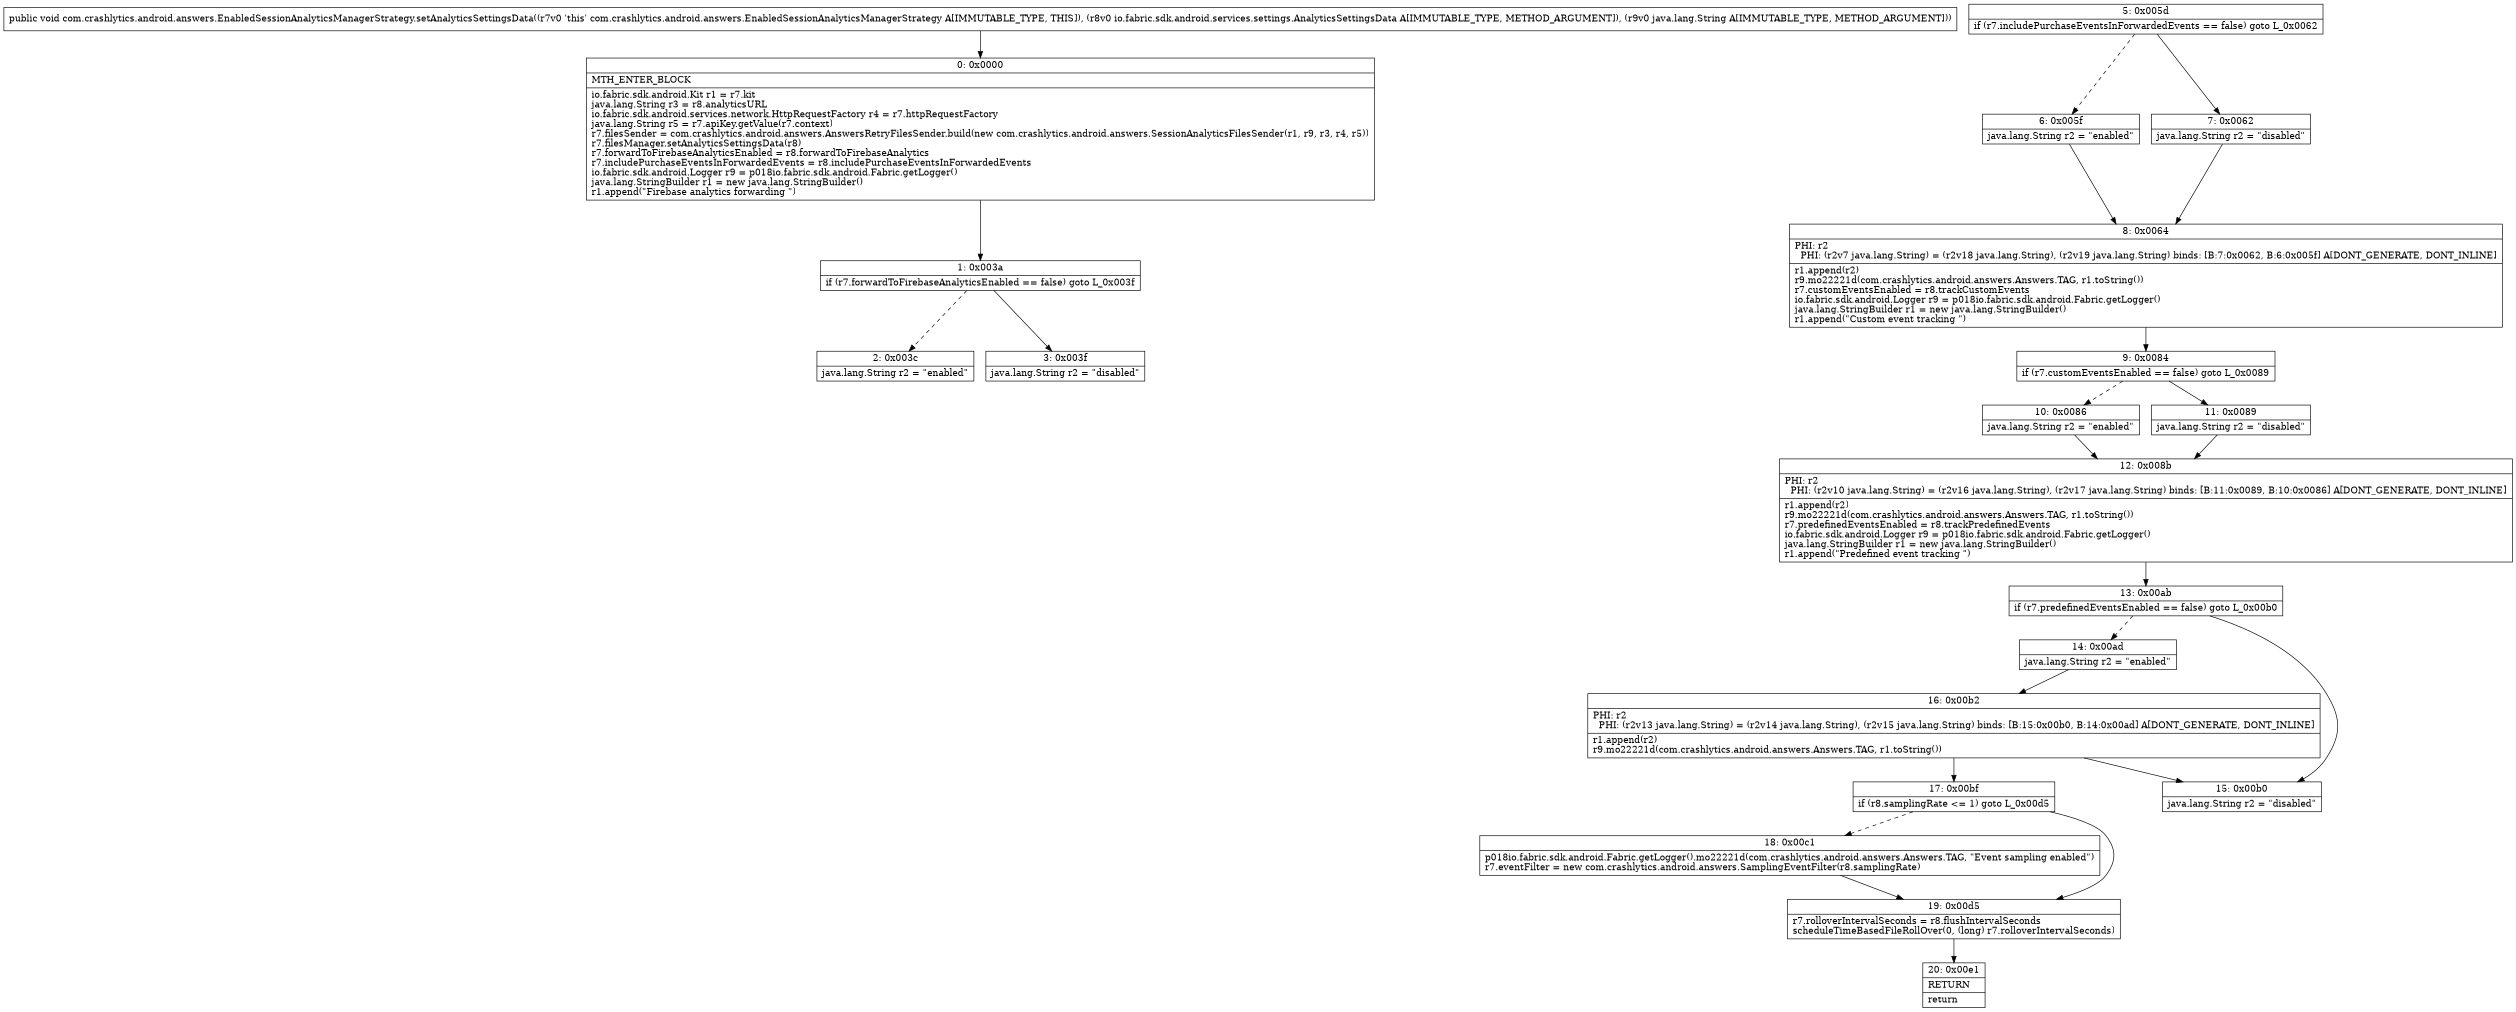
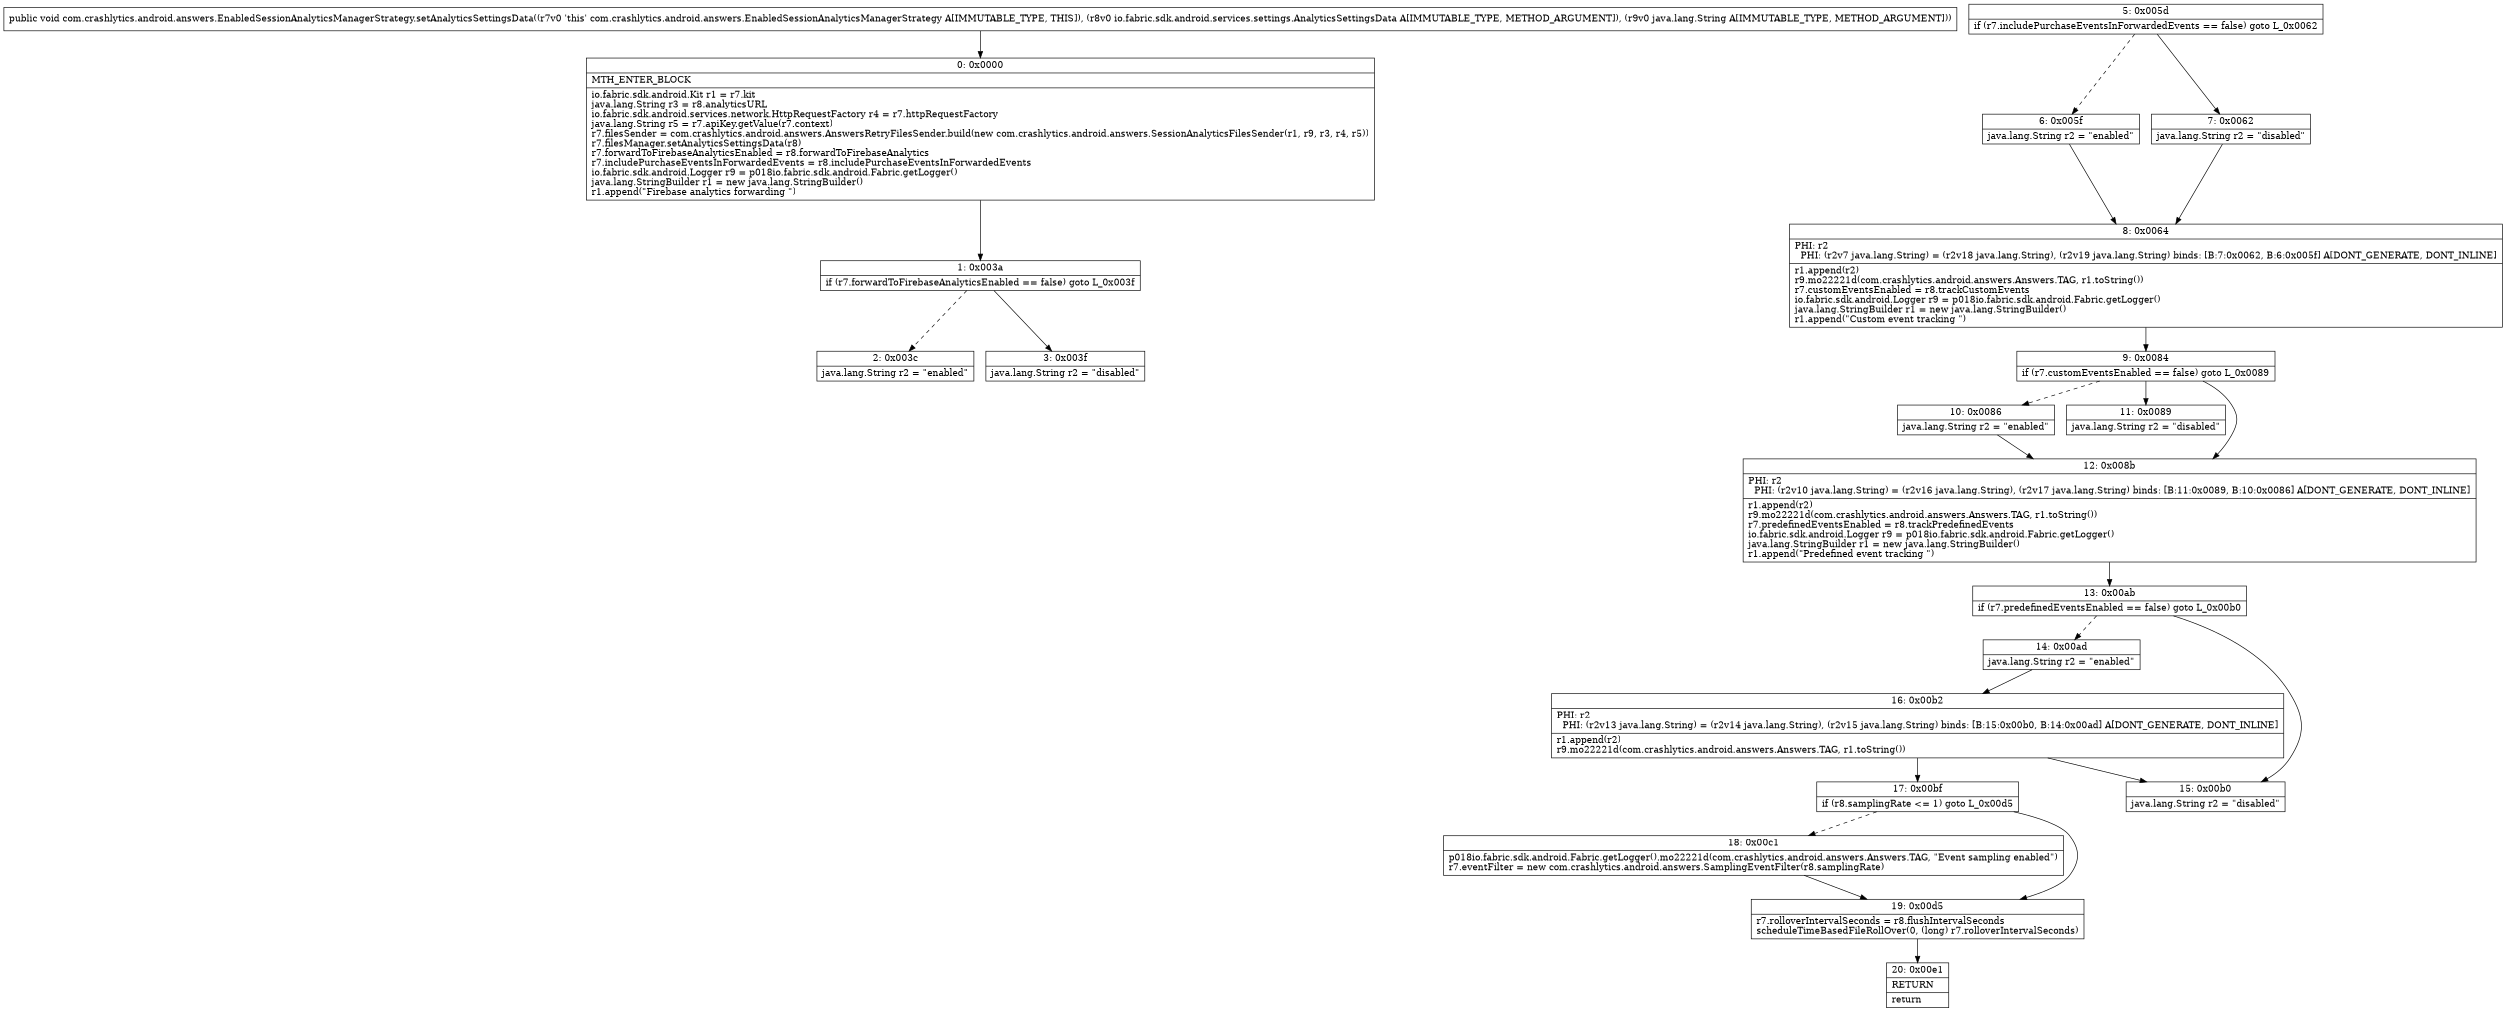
edge "11: 0x0089" -> "12: 0x008b": now "9: 0x0084" -> "12: 0x008b"
